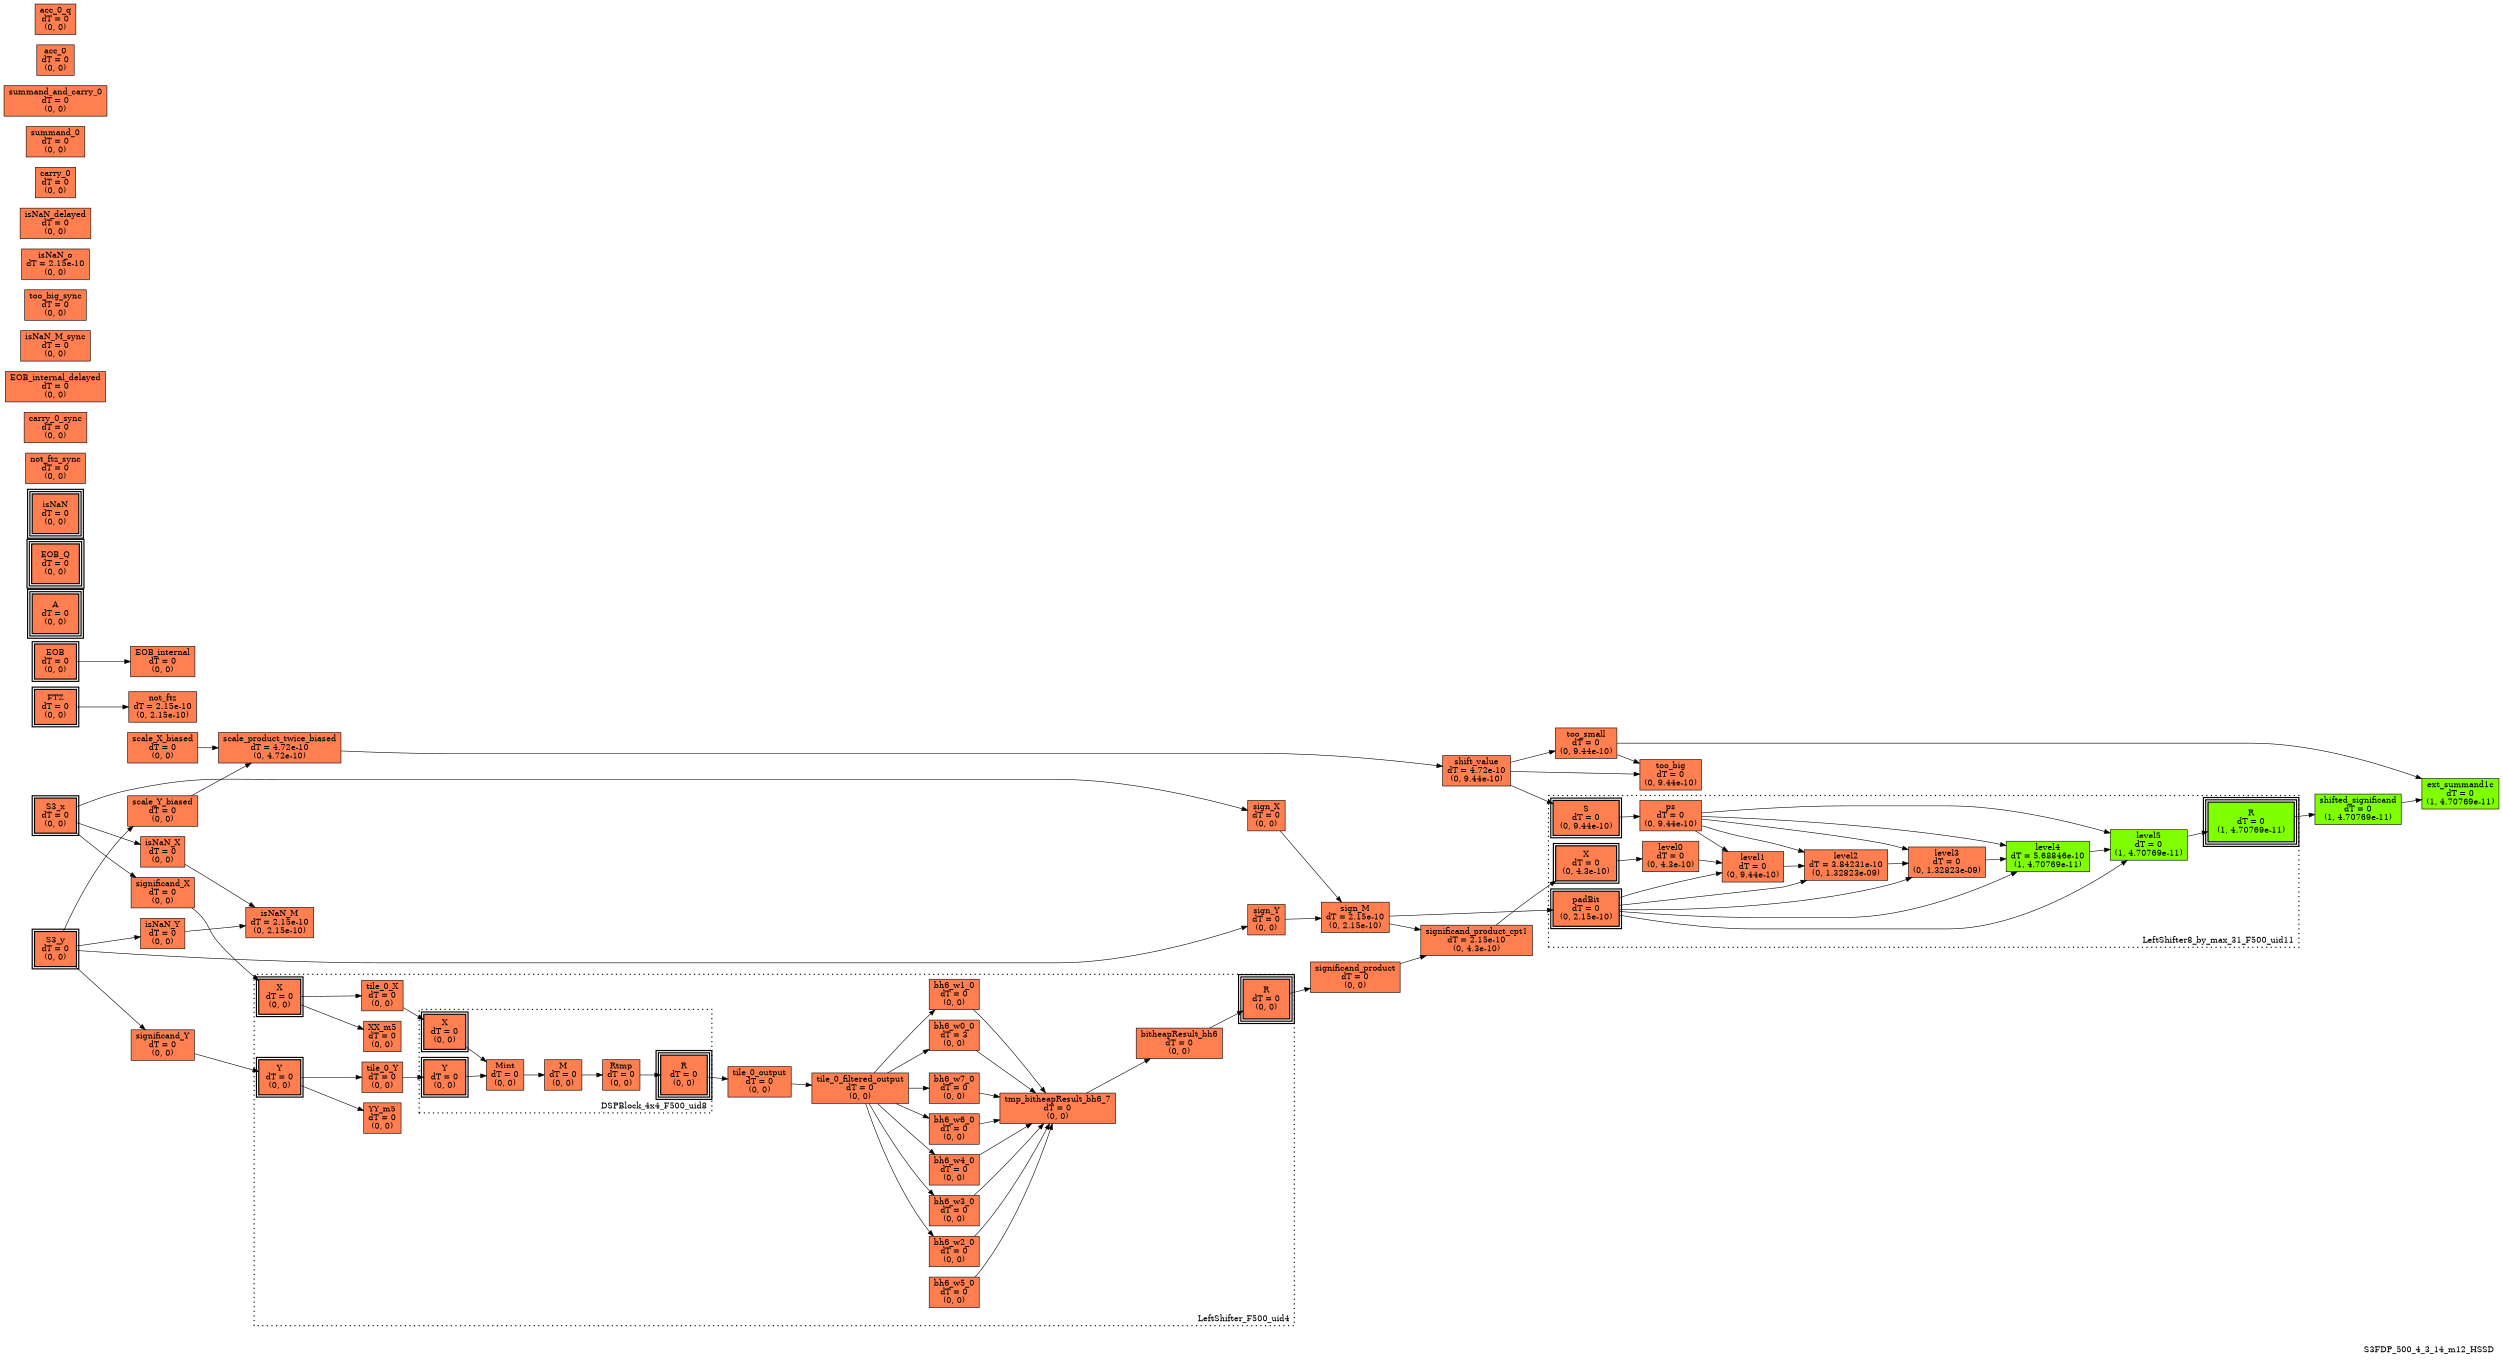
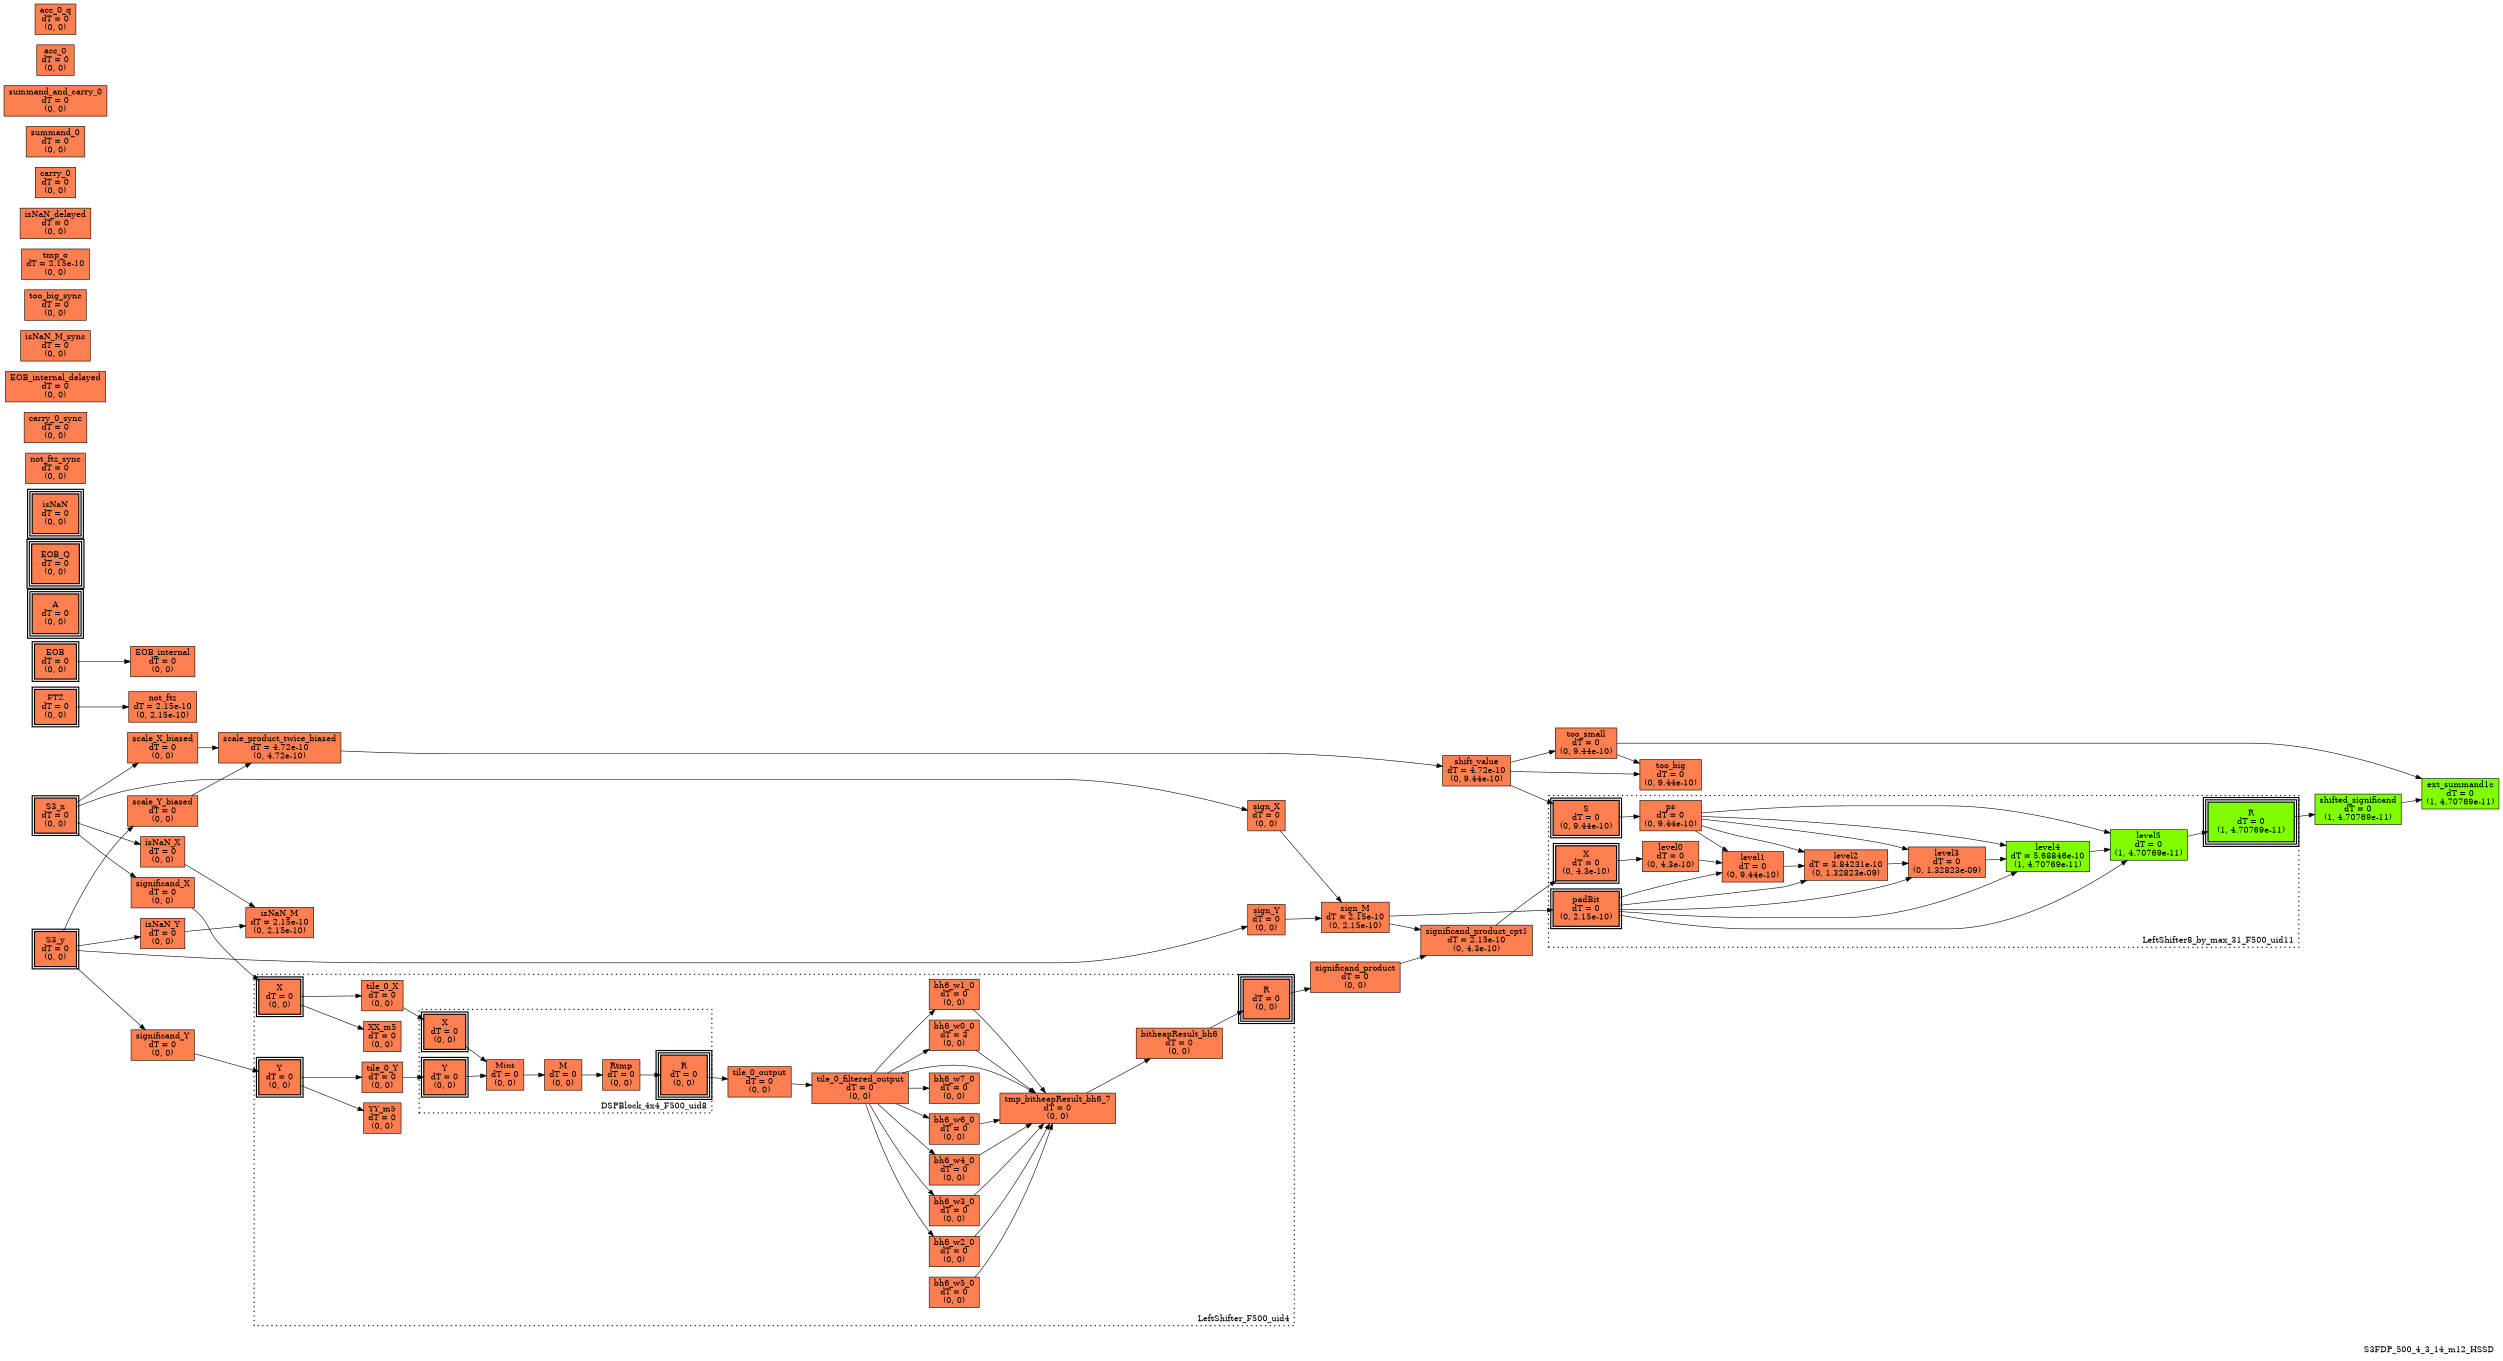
node "isNaN_o dT = 2.15e-10 (0, 0)": label "isNaN_o dT = 2.15e-10 (0, 0)" -> "tmp_o dT = 2.15e-10 (0, 0)"
edge "S3_x dT = 0 (0, 0)" -> "scale_X_biased dT = 0 (0, 0)": added
edge "bh6_w7_0 dT = 0 (0, 0)" -> "tmp_bitheapResult_bh6_7 dT = 0 (0, 0)": now "tile_0_filtered_output dT = 0 (0, 0)" -> "tmp_bitheapResult_bh6_7 dT = 0 (0, 0)"
